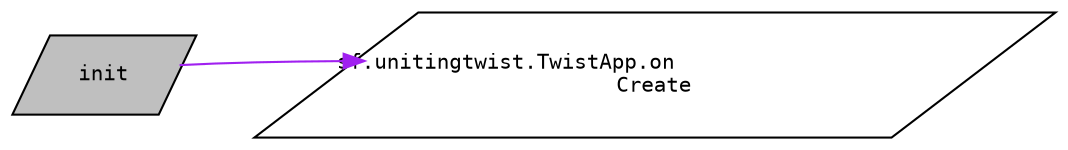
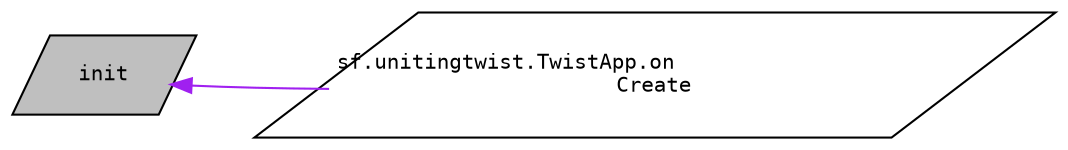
edge "init" -> "sf.unitingtwist.TwistApp.on Create": reversed
